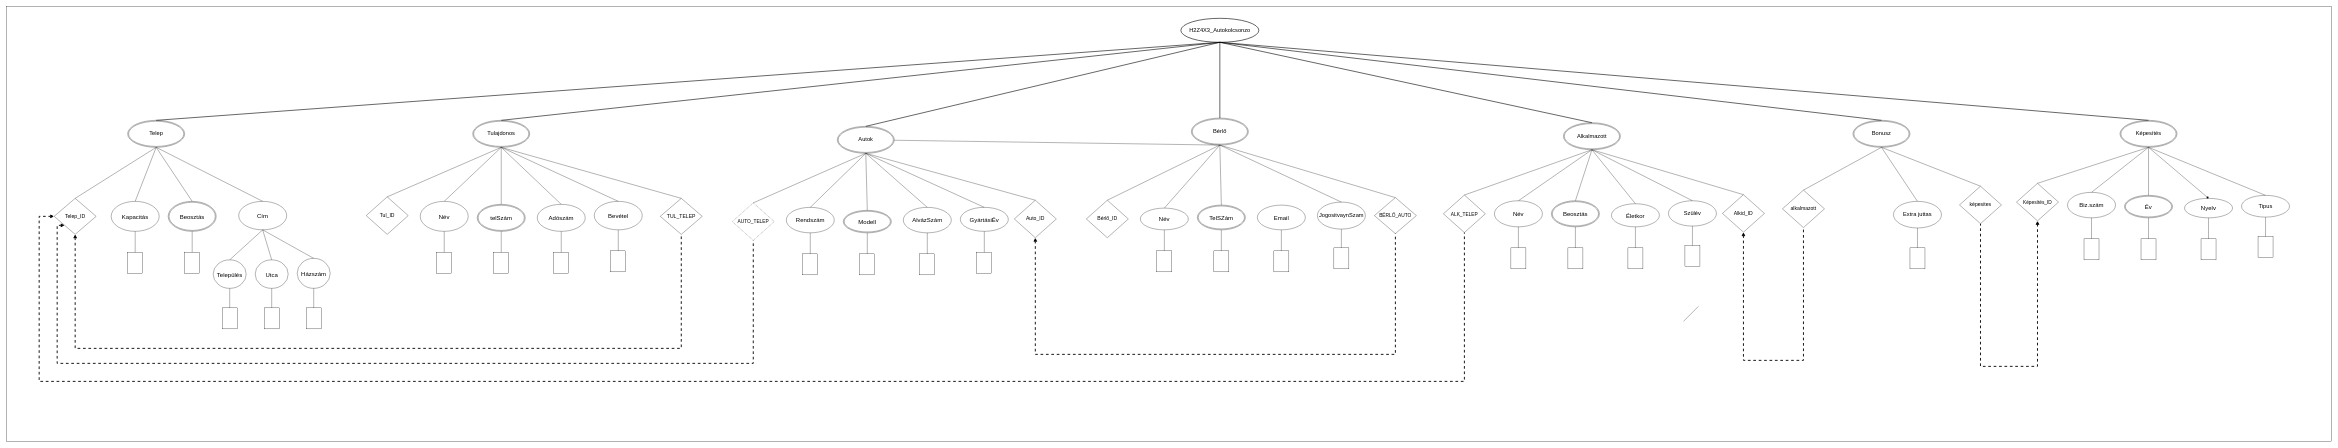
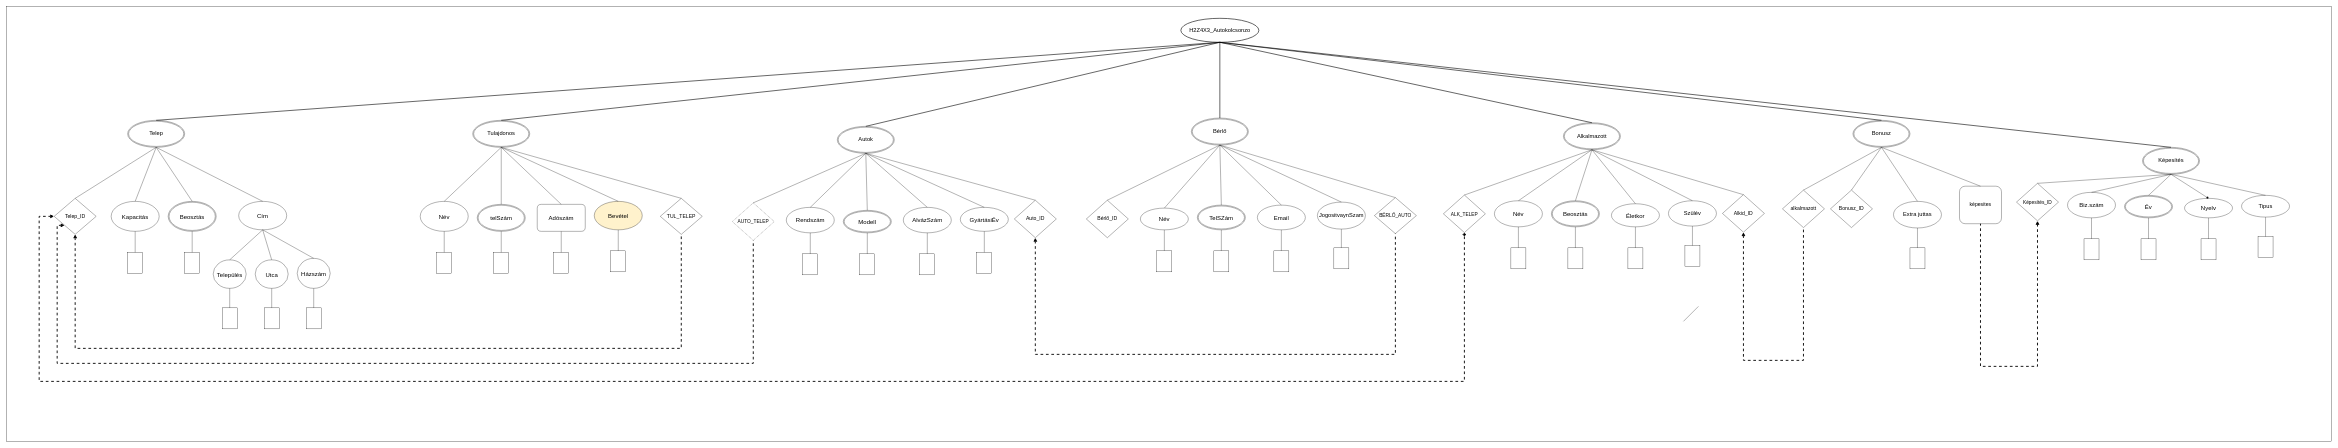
node "Képesítés": moved (2148, 134) -> (2171, 161)
edge "Bérlő" -- "Autok": now "Bérlő" -- "Email"
edge "Bonusz" -- "Bonusz_ID": added
edge "Tulajdonos" -- "Tul_ID": removed
node "képesites": shape diamond -> rounded rectangle
node "Bonusz_ID": added
node "Tul_ID": removed
node "Bevétel": fillcolor #ffffff -> #fff2cc
node "Adószám": shape ellipse -> rounded rectangle
edge "ALK_TELEP" -> "Telep_ID": arrowhead none -> diamond
